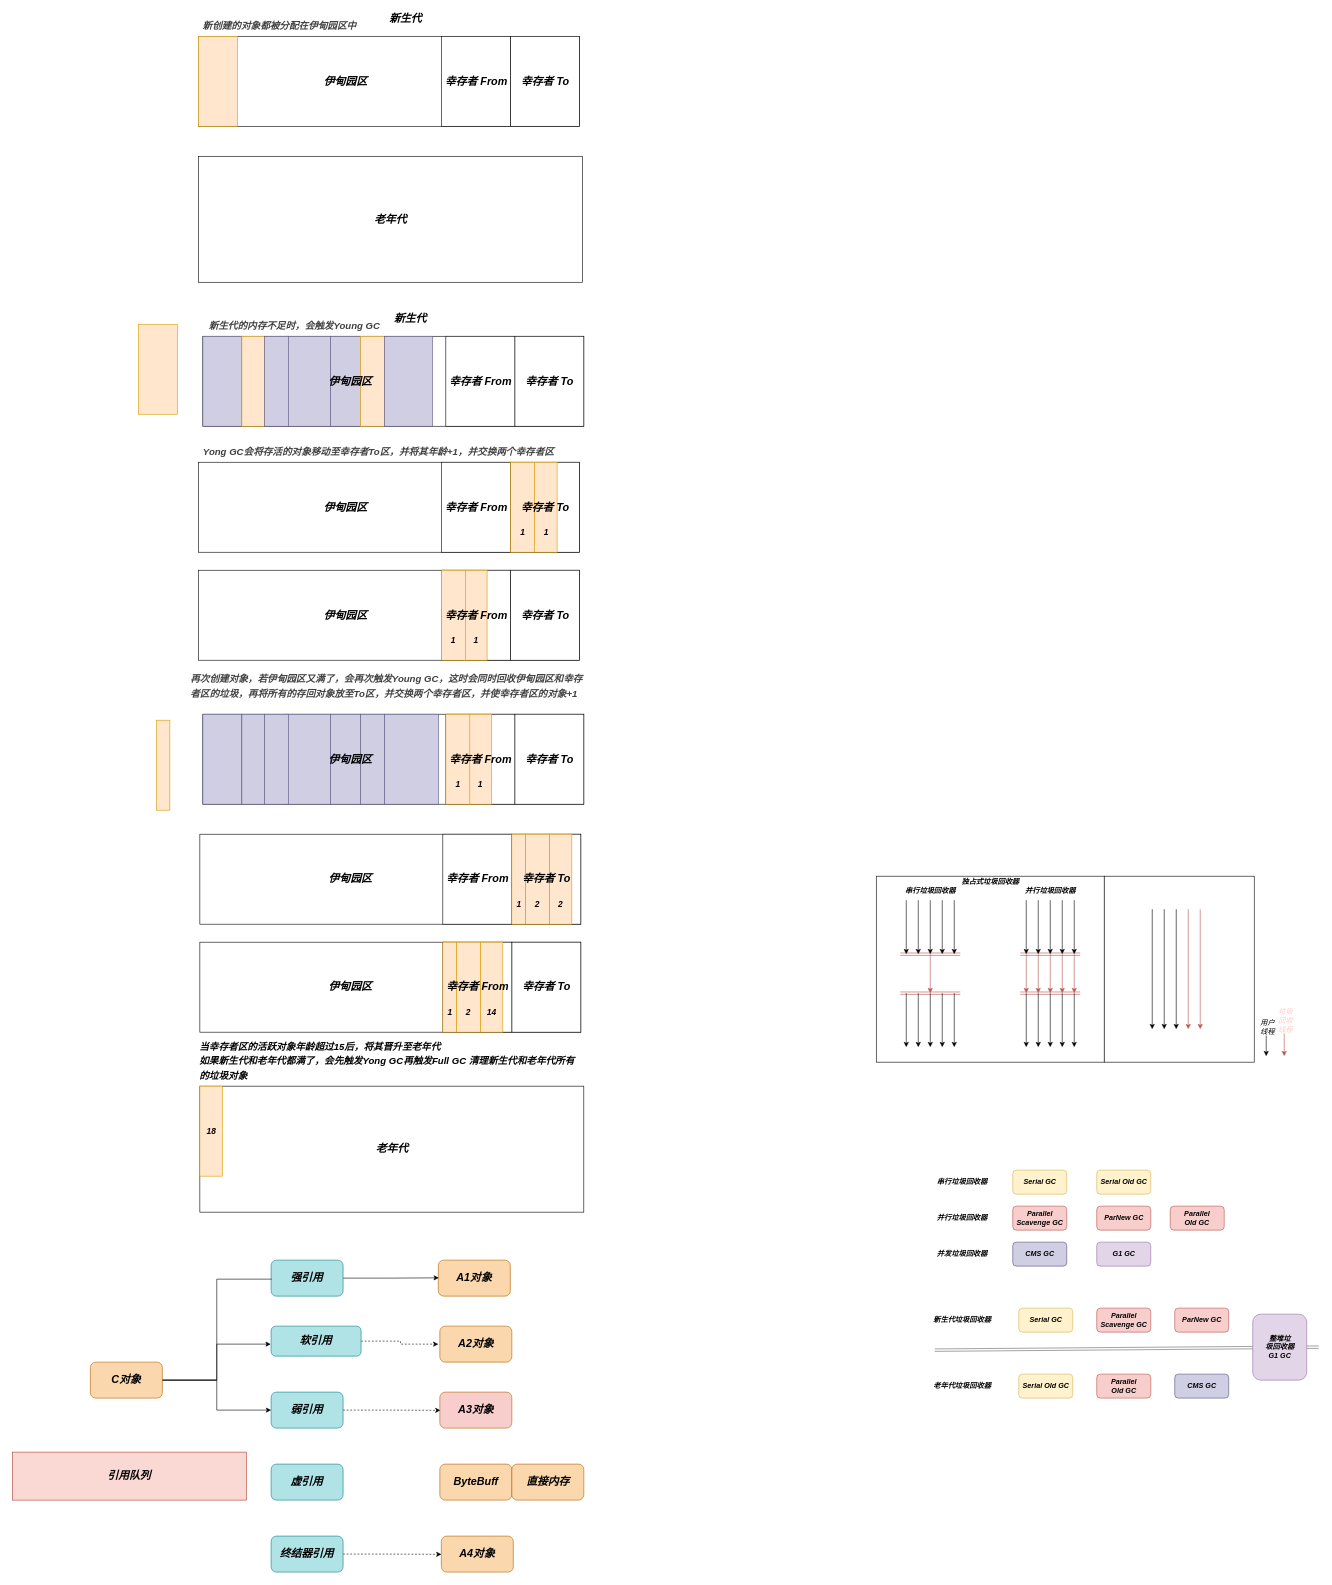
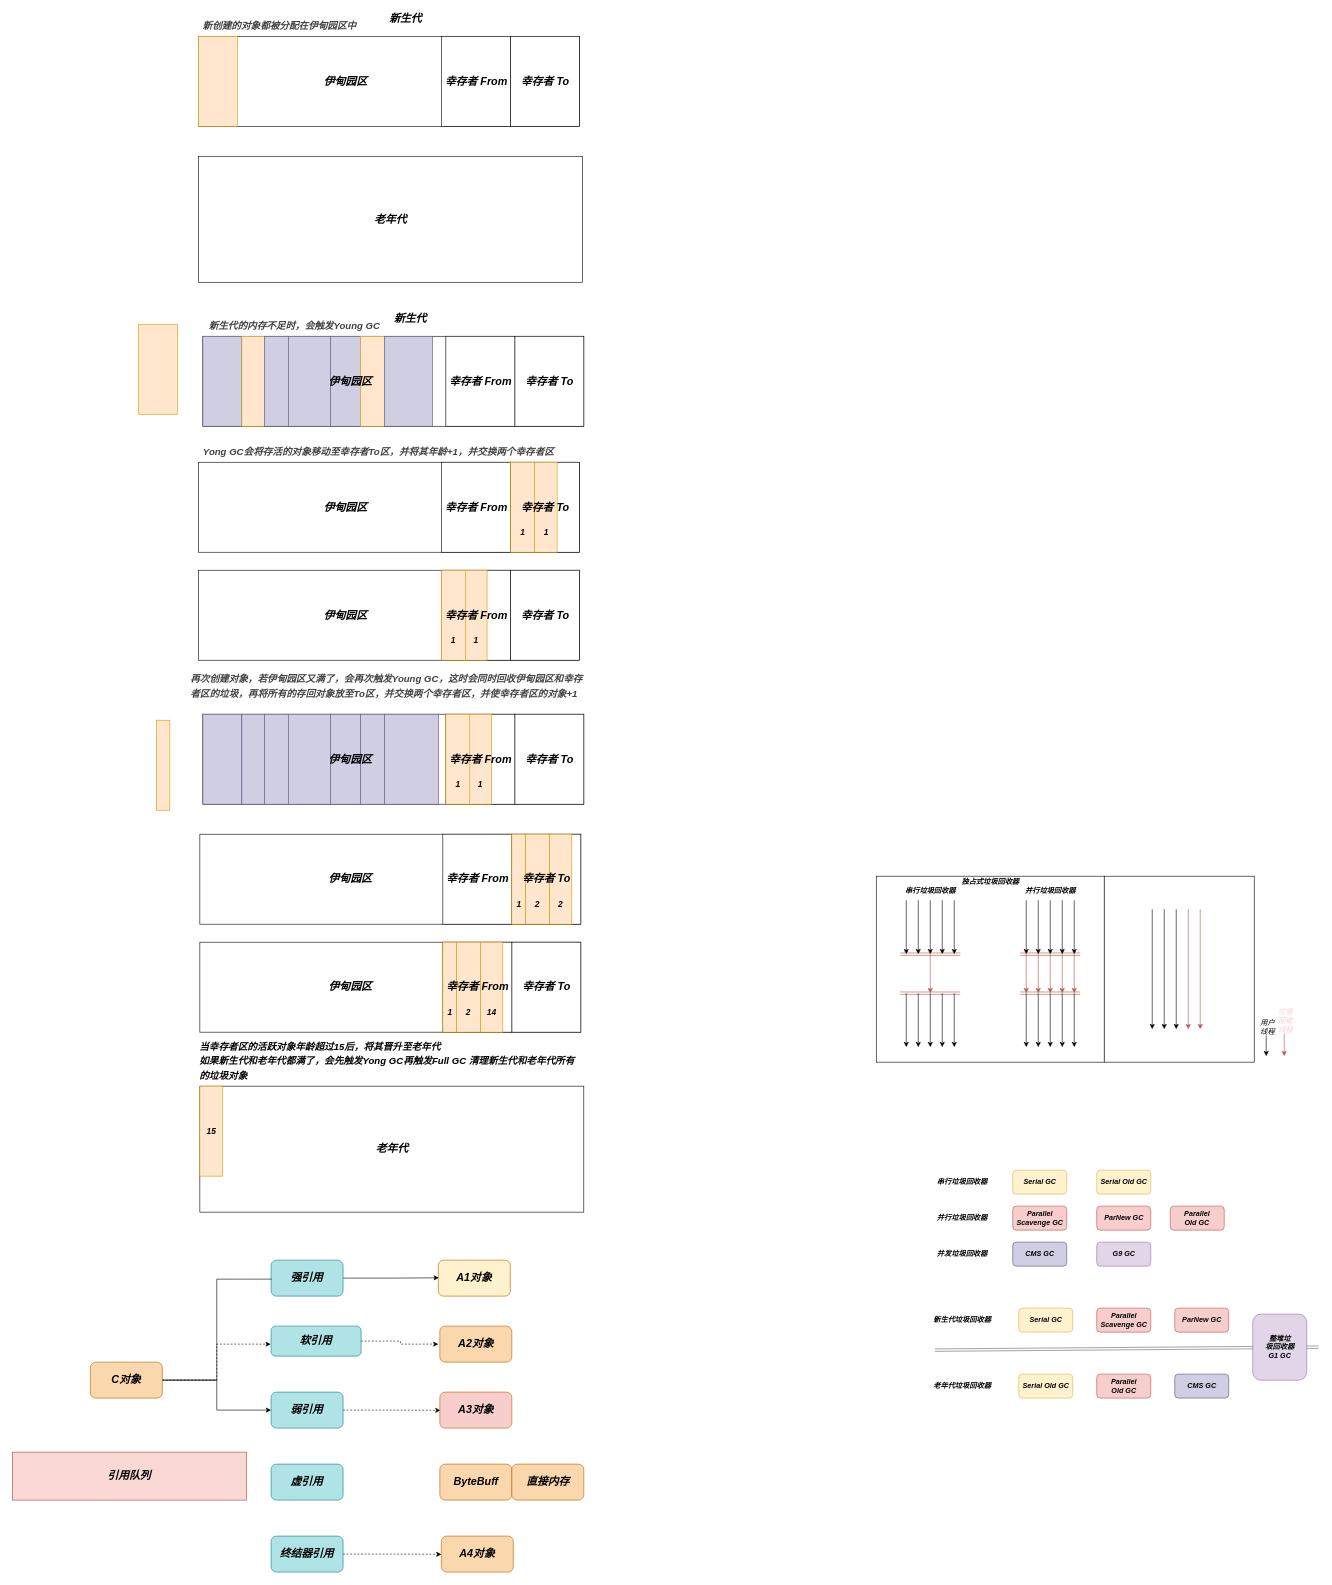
node "18": label "18" -> "15"
node "G1 GC": label "G1 GC" -> "G9 GC"
node "A1对象": fillcolor #fad7ac -> #fff2cc
edge "C对象" -> "软引用": style solid -> dashed
